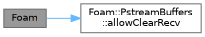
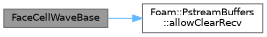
node "Foam": label "Foam" -> "FaceCellWaveBase"
